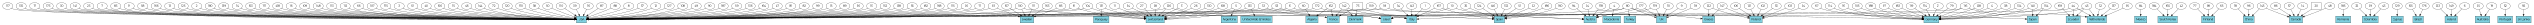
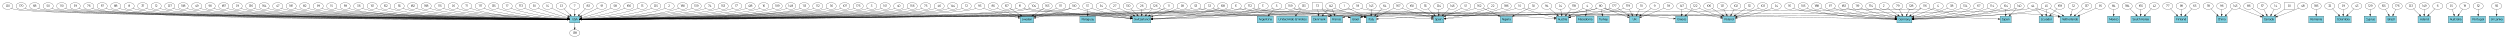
node "132": removed
edge "138" -> "USA": reversed
